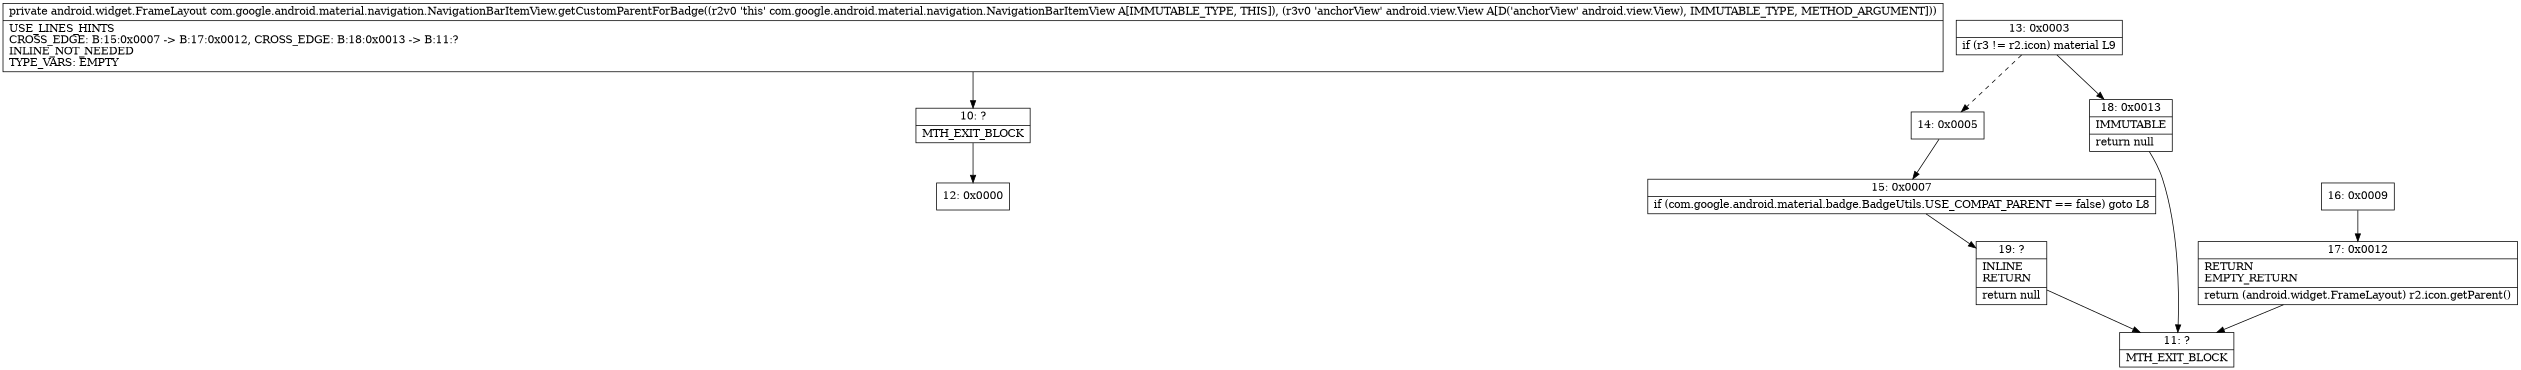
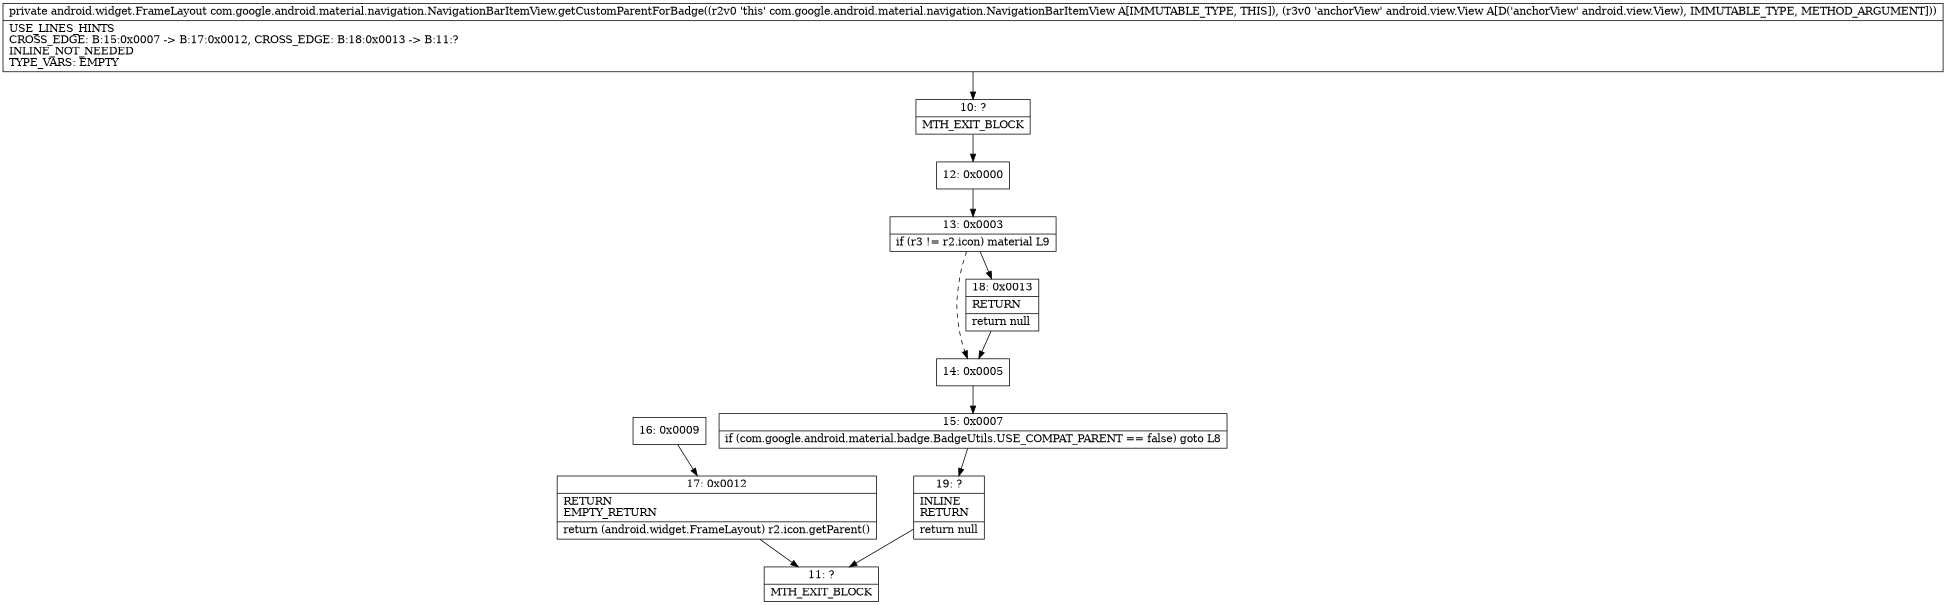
node "18: 0x0013": text "IMMUTABLE" -> "RETURN"
edge "12: 0x0000" -> "13: 0x0003": added
edge "18: 0x0013" -> "11: ?": now "18: 0x0013" -> "14: 0x0005"
